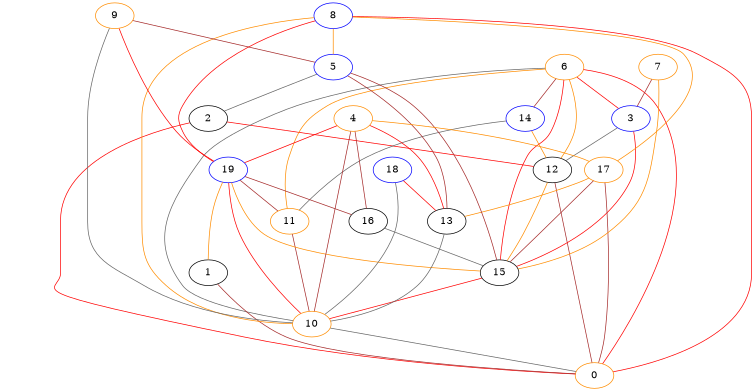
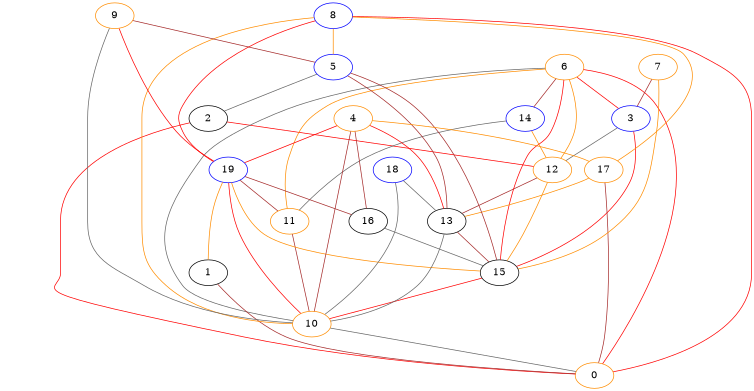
node "12": color black -> darkorange
edge "18" -- "13": color red -> gray40
edge "17" -- "15": now "13" -- "15"
edge "12" -- "0": now "12" -- "13"
